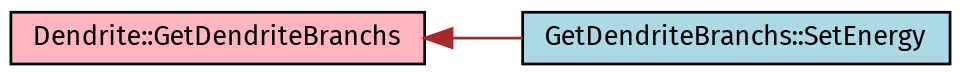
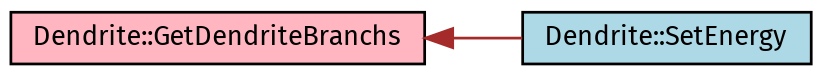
node "GetDendriteBranchs::SetEnergy": label "GetDendriteBranchs::SetEnergy" -> "Dendrite::SetEnergy"
